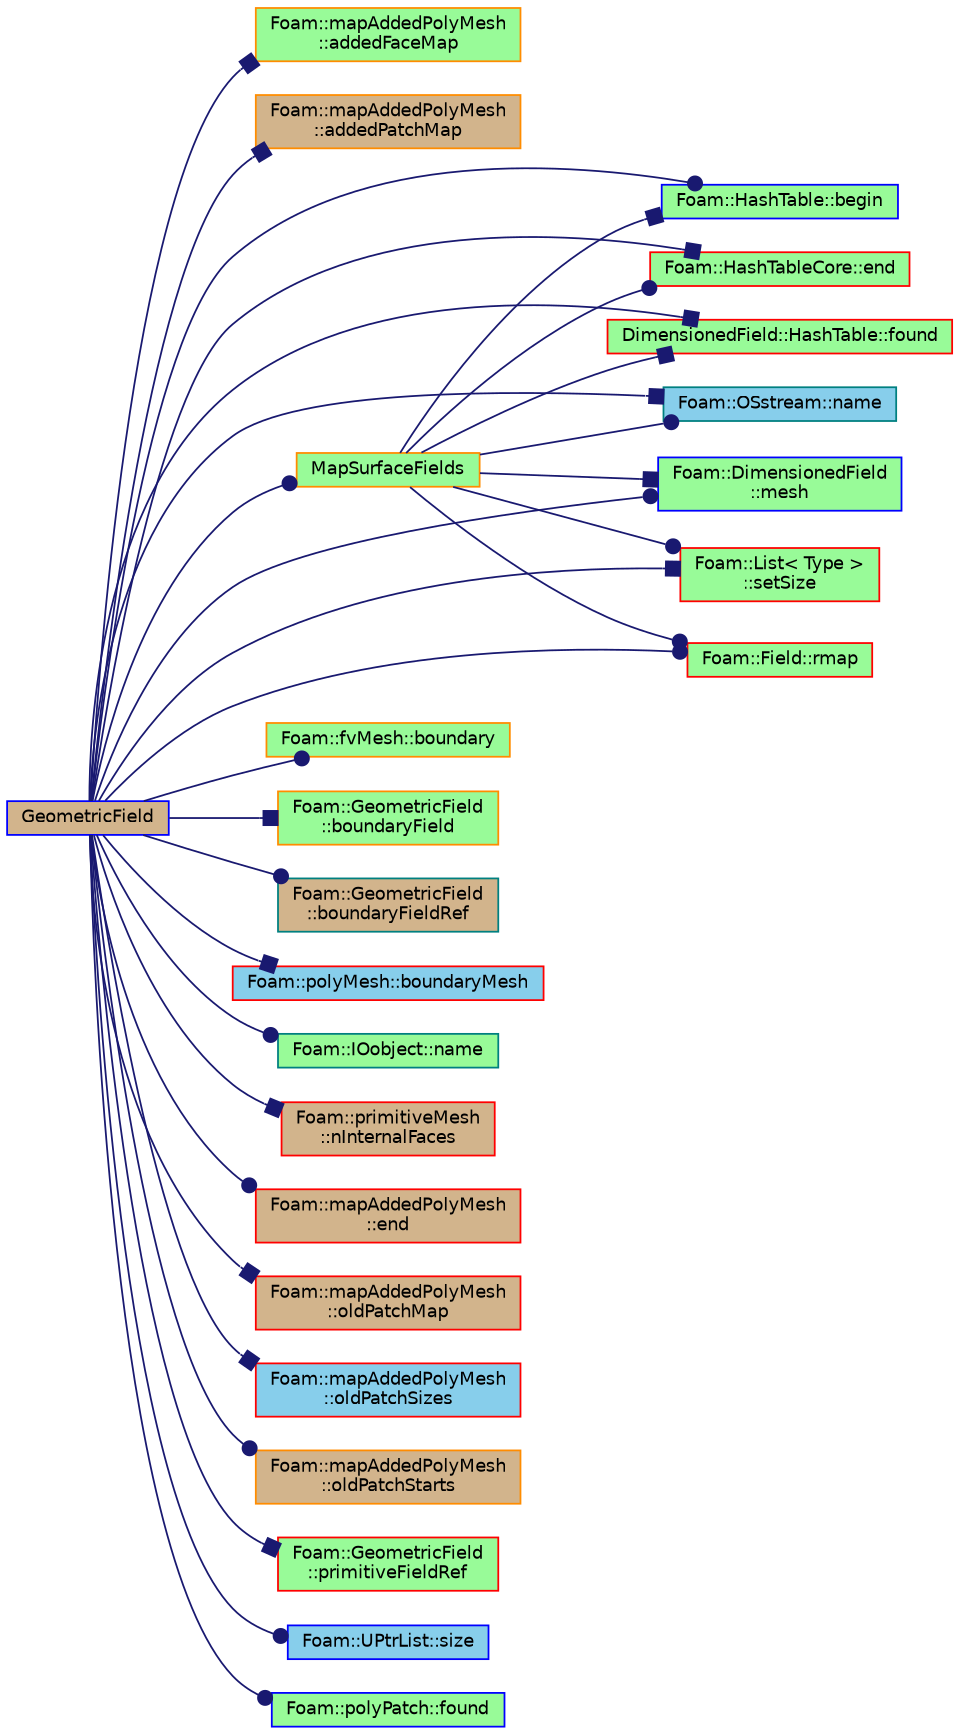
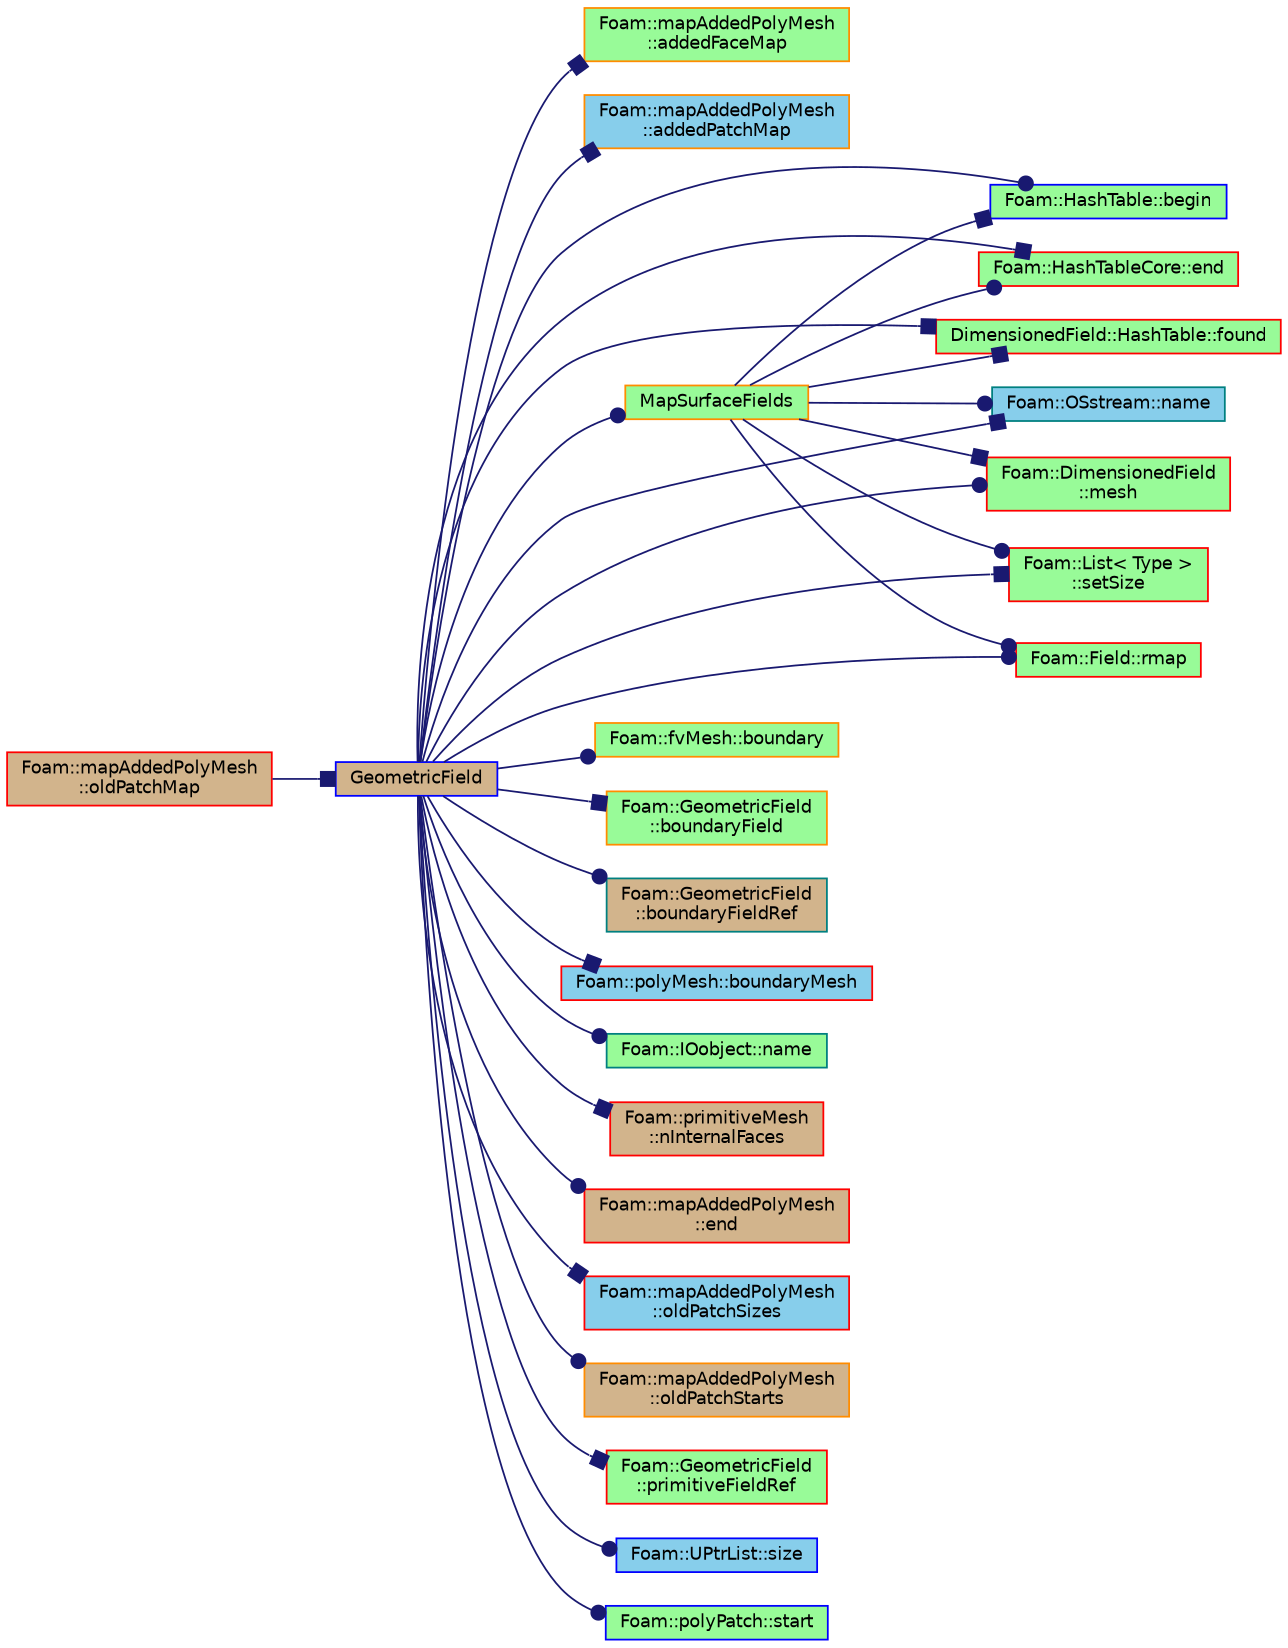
node "Foam::mapAddedPolyMesh ::addedPatchMap": fillcolor tan -> skyblue
node "Foam::DimensionedField ::mesh": color blue -> red
edge "GeometricField" -> "Foam::mapAddedPolyMesh ::oldPatchMap": reversed
node "Foam::polyPatch::found": label "Foam::polyPatch::found" -> "Foam::polyPatch::start"
